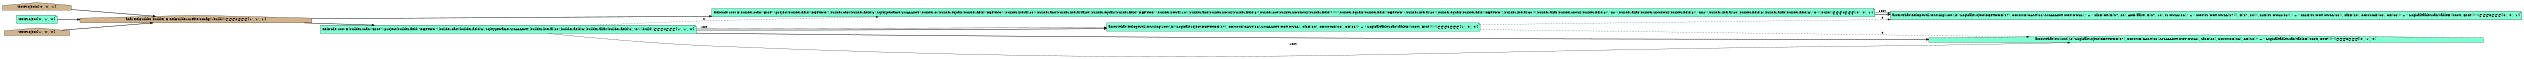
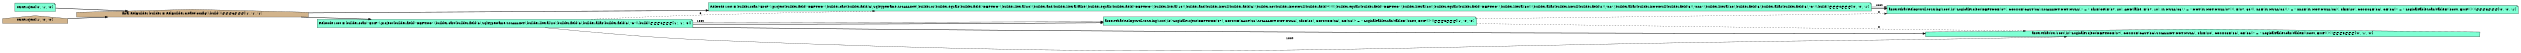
node "testProject2['0', '0', '1']": removed
